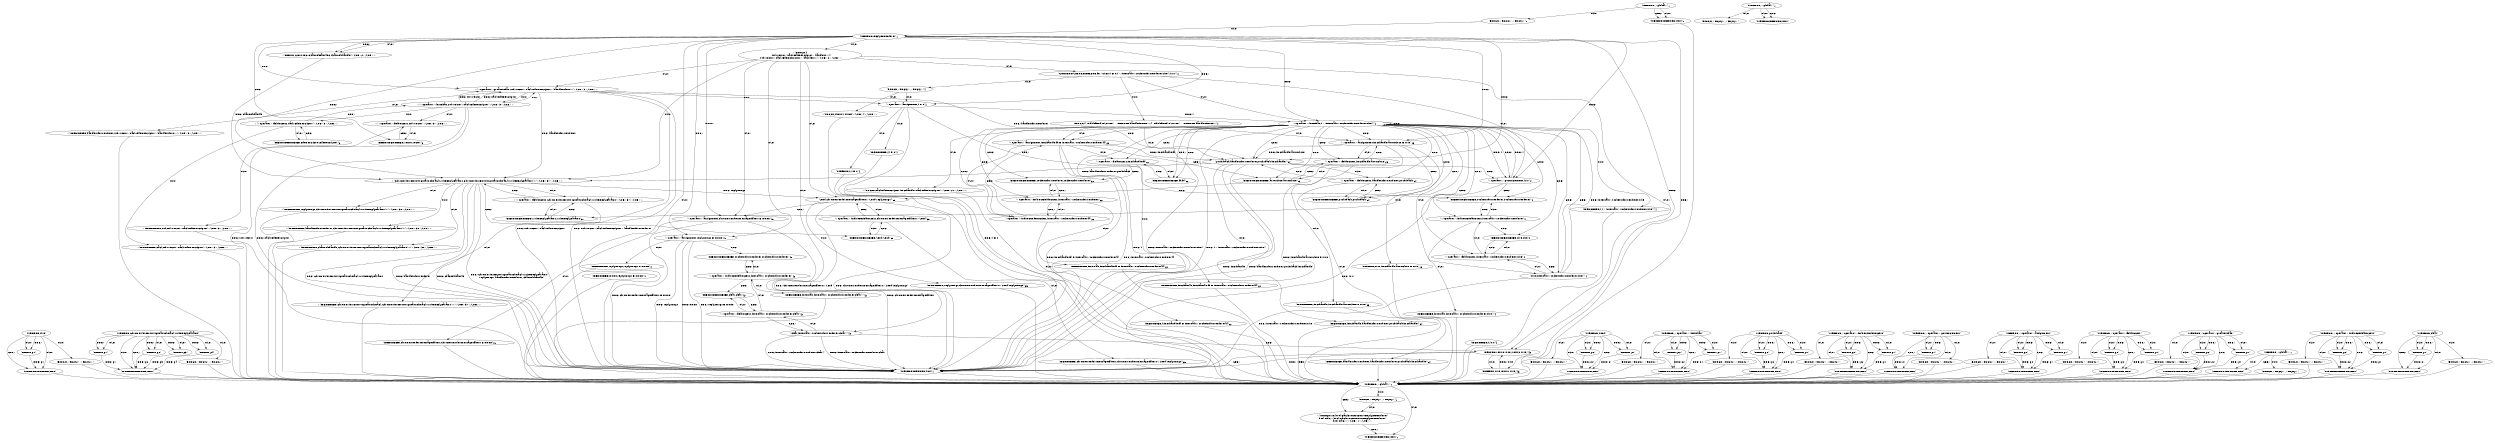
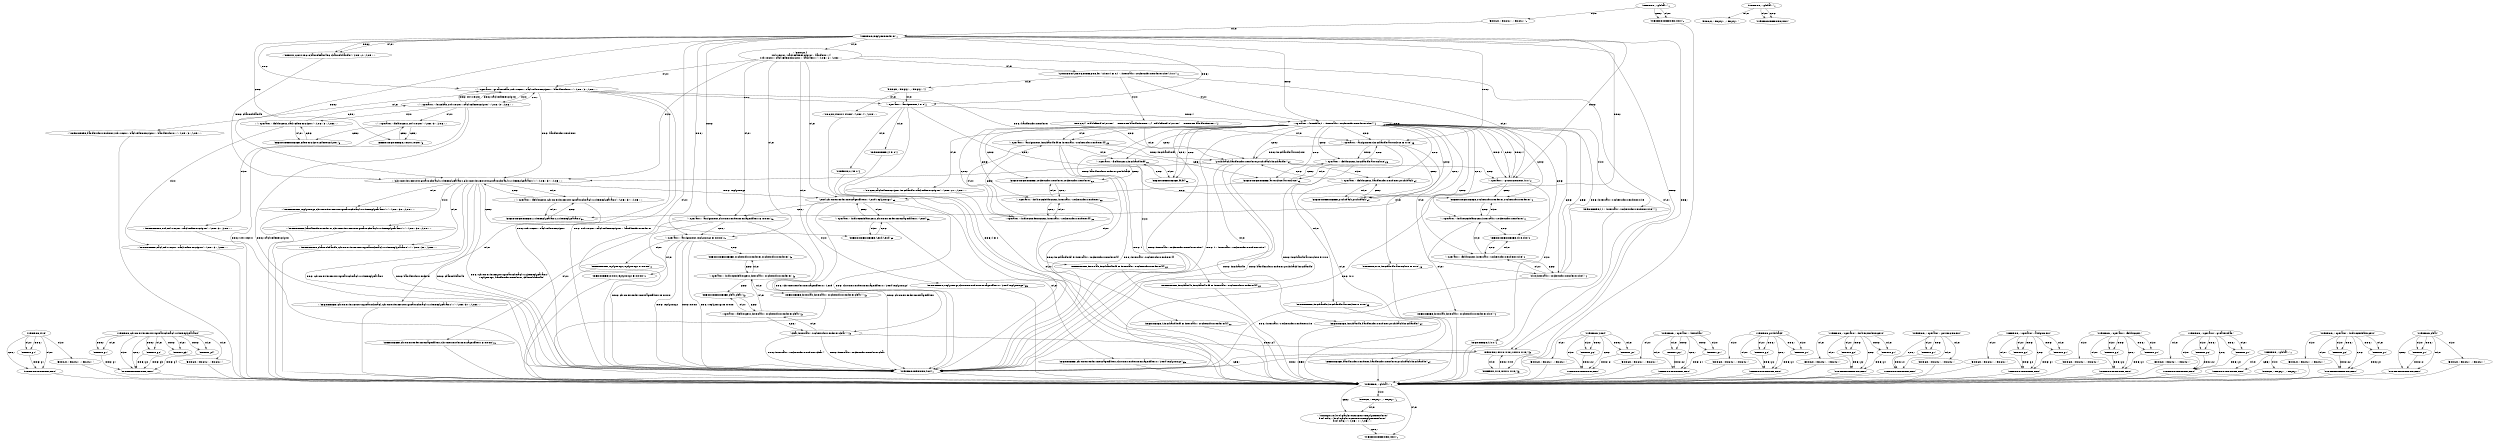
edge "(METHOD,ReplyToRenderer)" -> "(push_back,handles_for_renderer.push_back(imc_handle))": now "(METHOD,ReplyToRenderer)" -> "(FIELD_IDENTIFIER,push_back,push_back)"
edge "(METHOD,ReplyToRenderer)" -> "(<operator>.assignment,chrome_render_message_filter_ = NULL)": label "NULL: " -> "DDG: "
edge "<(<operator>.fieldAccess,std::vector)<SUB>3</SUB>>" -> "(FIELD_IDENTIFIER,FileDescriptor,FileDescriptor)": added, label "CFG:"
edge "<(<operator>.fieldAccess,std::vector)<SUB>3</SUB>>" -> "(FIELD_IDENTIFIER,vector,vector)": label "AST: " -> "CFG: "
edge "(<operator>.assignment,imc_handle.auto_close = true)" -> "(<operator>.fieldAccess,imc_handle.auto_close)": label "AST: " -> "DDG: "
edge "(<operator>.assignment,chrome_render_message_filter_ = NULL)" -> "(<operator>.assignment,reply_msg_ = NULL)": added, label "CFG:"
edge "(<operator>.assignment,reply_msg_ = NULL)" -> "(IDENTIFIER,NULL,reply_msg_ = NULL)": added, label "AST:"
edge "(<operator>.postIncrement,i++)" -> "(IDENTIFIER,i,i++)": added, label "AST:"
edge "(clear,internal_->sockets_for_renderer.clear())" -> "(RETURN,return true;,return true;)": label "CFG: " -> "DDG: p4"
